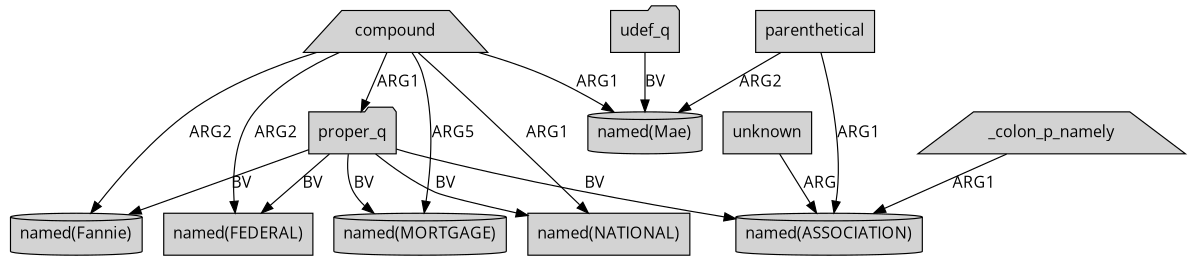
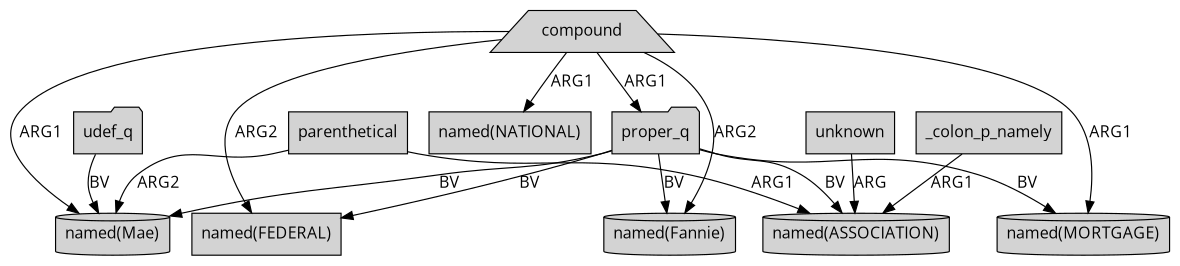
edge "compound" -> "named(MORTGAGE)": label "ARG5" -> "ARG1"
node "_colon_p_namely": shape trapezium -> box
edge "proper_q" -> "named(NATIONAL)": now "proper_q" -> "named(Mae)"
